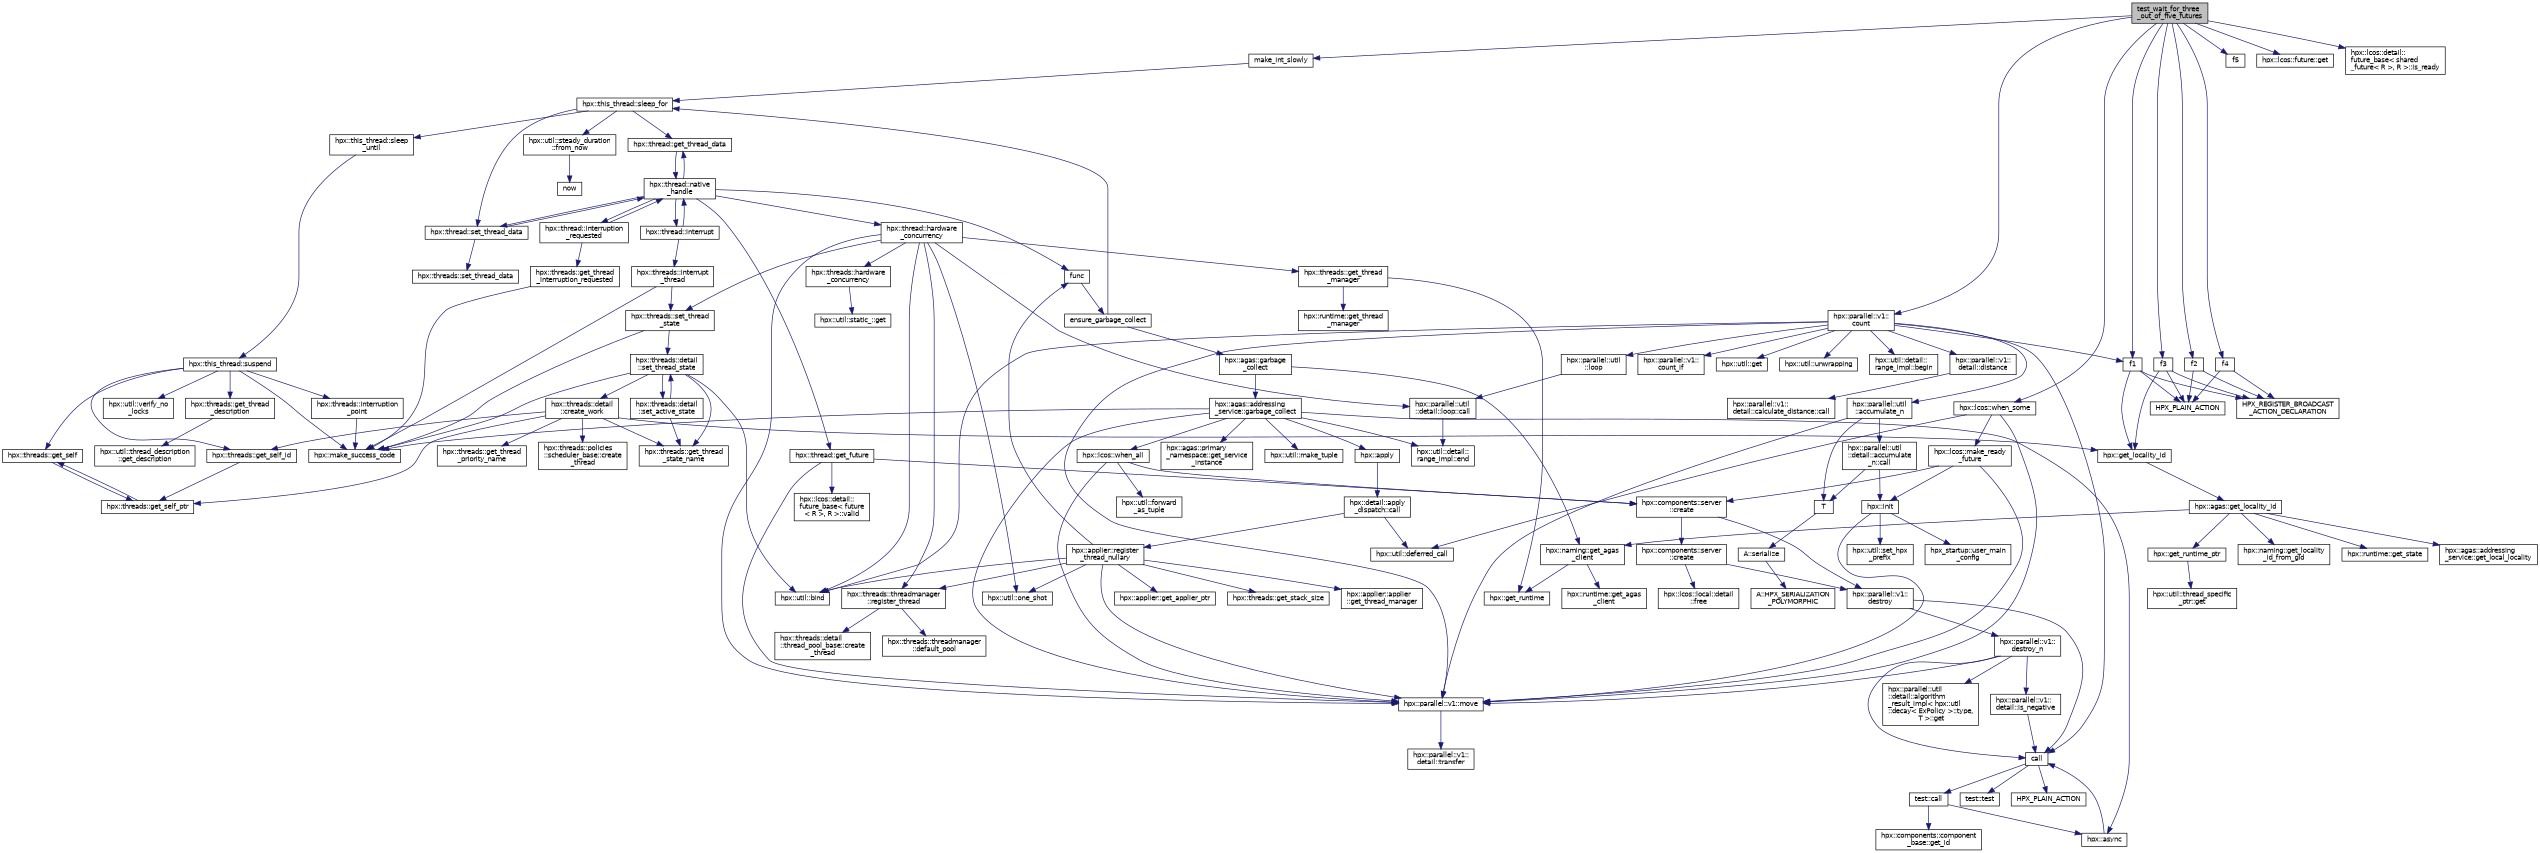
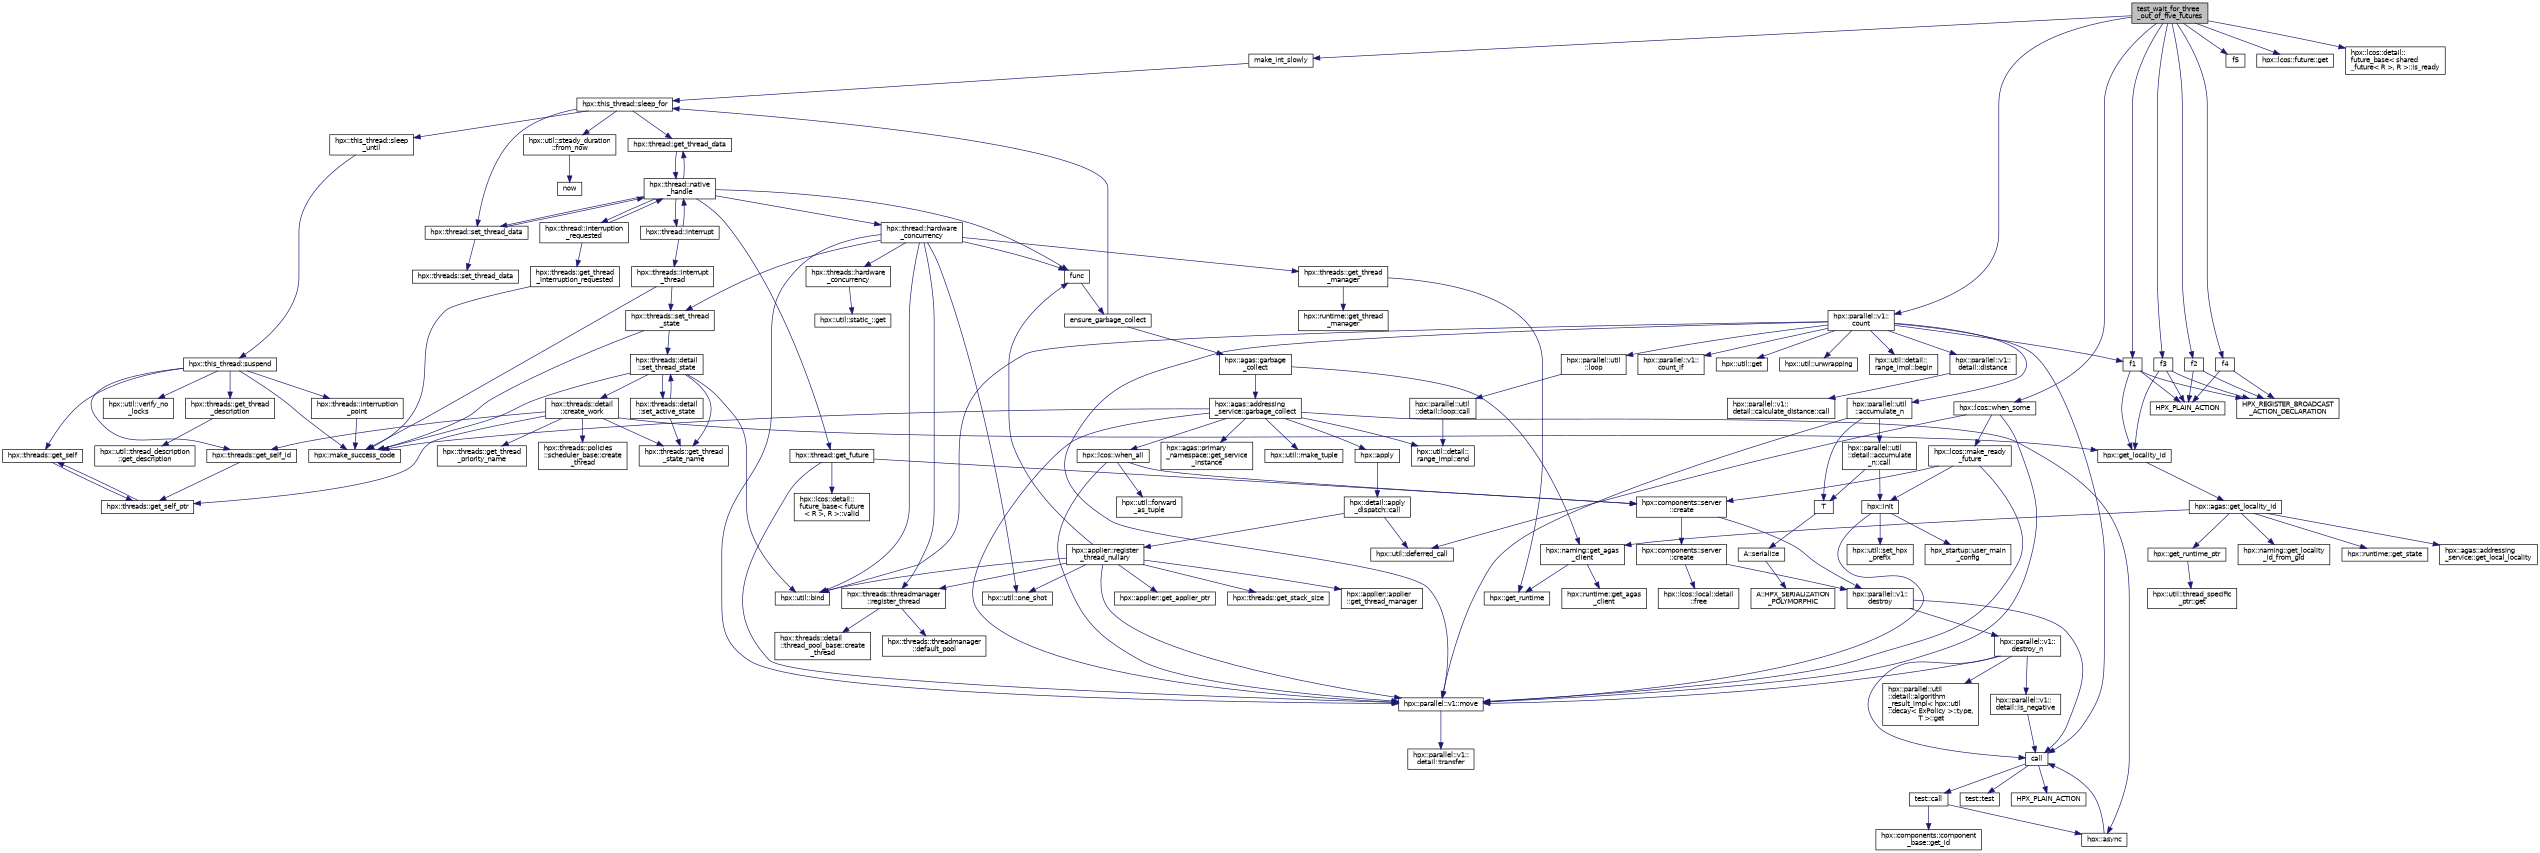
edge "hpx::thread::hardware _concurrency" -> "hpx::parallel::util ::detail::loop::call": now "hpx::thread::hardware _concurrency" -> "func"
